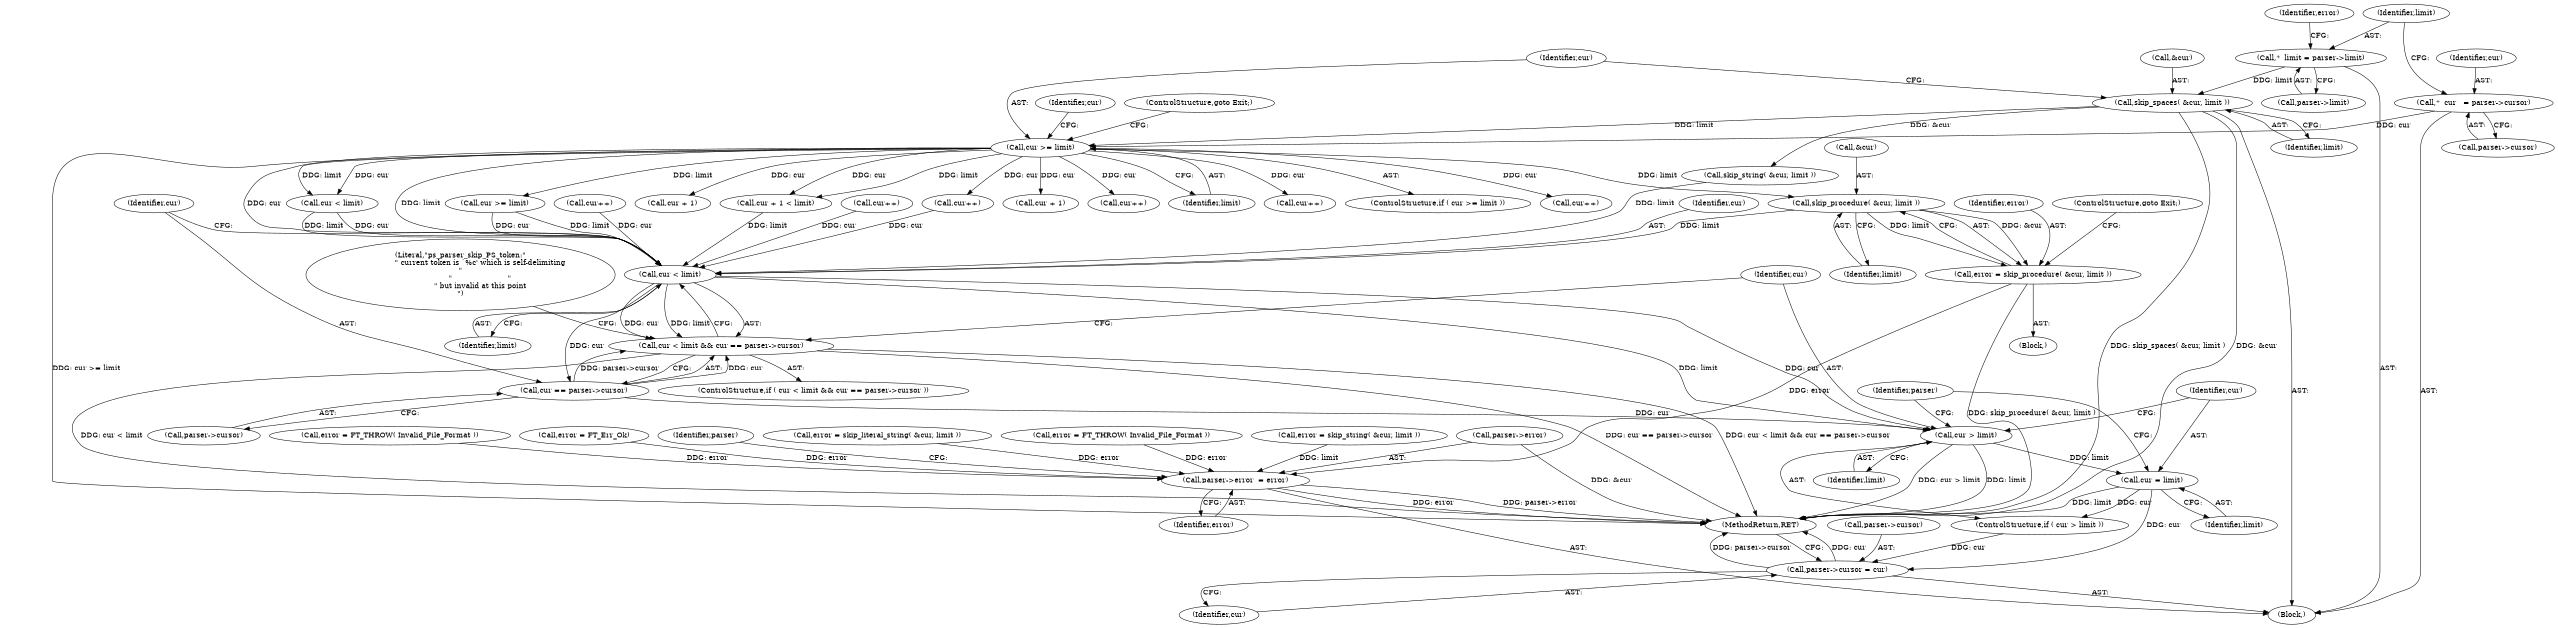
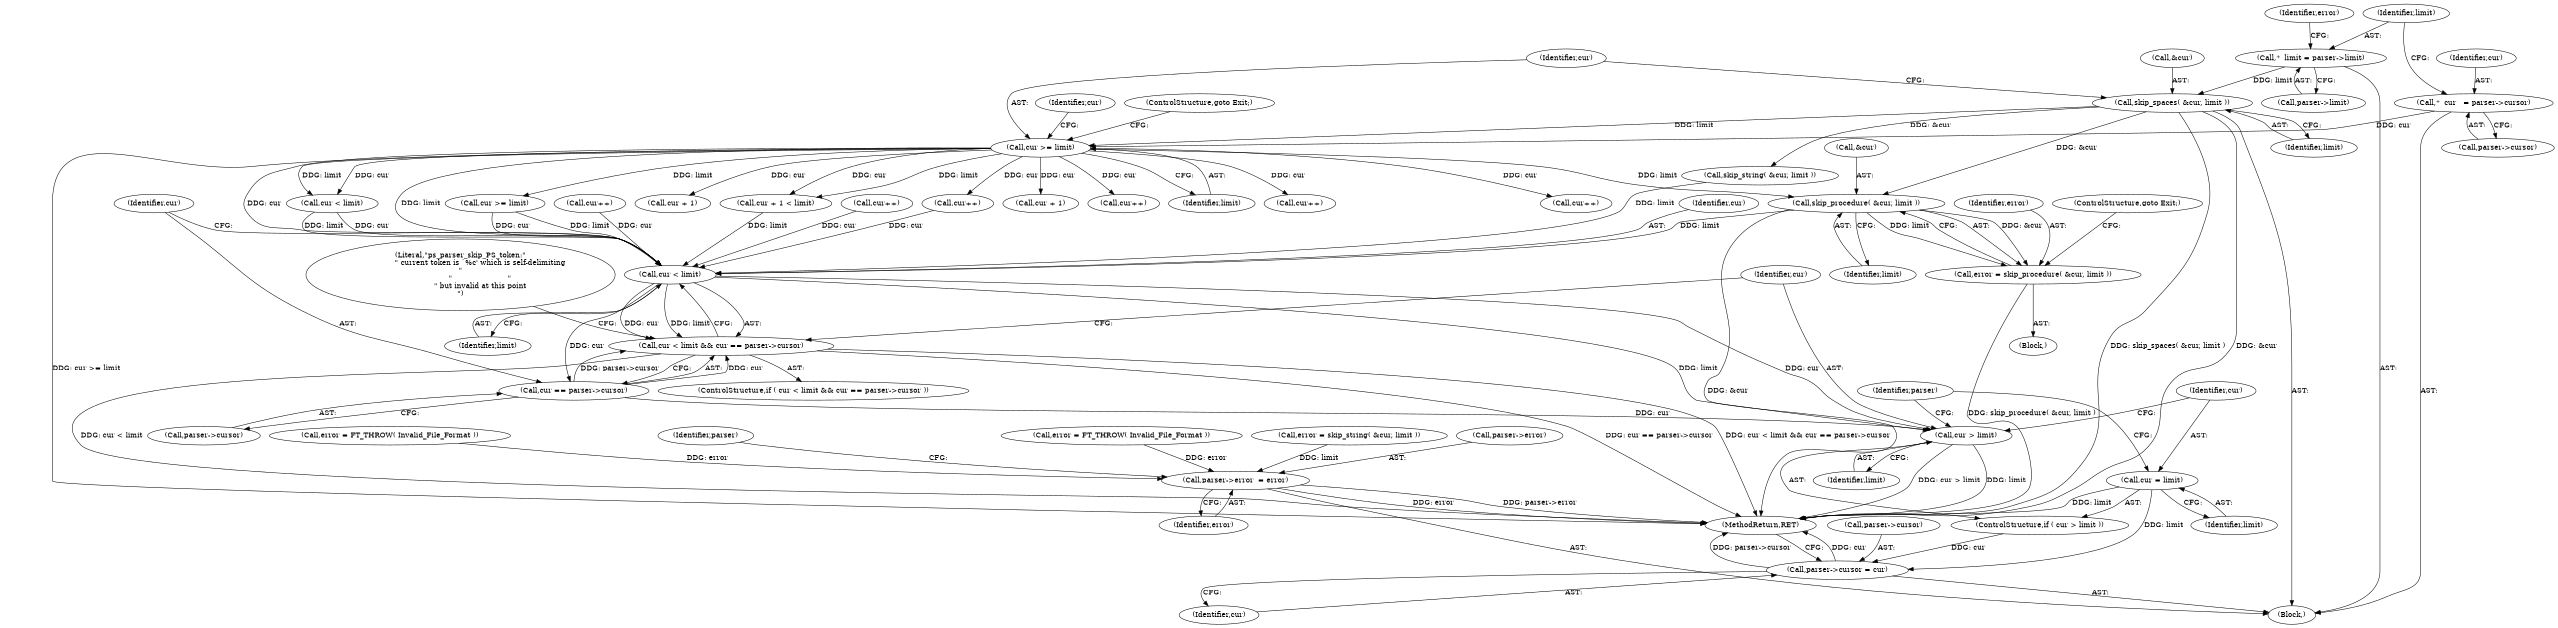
edge "(Call,skip_spaces( &cur, limit ))" -> "(Call,skip_procedure( &cur, limit ))": added, label "DDG: &cur"
node "(ControlStructure,if ( cur >= limit ))": removed
edge "(Call,error = skip_procedure( &cur, limit ))" -> "(Call,parser->error  = error)": removed, label "DDG: error"
node "(Call,error = FT_Err_Ok)": removed
node "(Call,error = skip_literal_string( &cur, limit ))": removed
edge "(Call,cur > limit)" -> "(Call,cur = limit)": removed, label "DDG: limit"
edge "(Call,parser->error)" -> "(MethodReturn,RET)": now "(Call,skip_procedure( &cur, limit ))" -> "(MethodReturn,RET)"
edge "(Call,cur = limit)" -> "(ControlStructure,if ( cur > limit ))": label "DDG: cur" -> "AST: "
edge "(Call,cur = limit)" -> "(Call,parser->cursor = cur)": label "DDG: cur" -> "DDG: limit"
